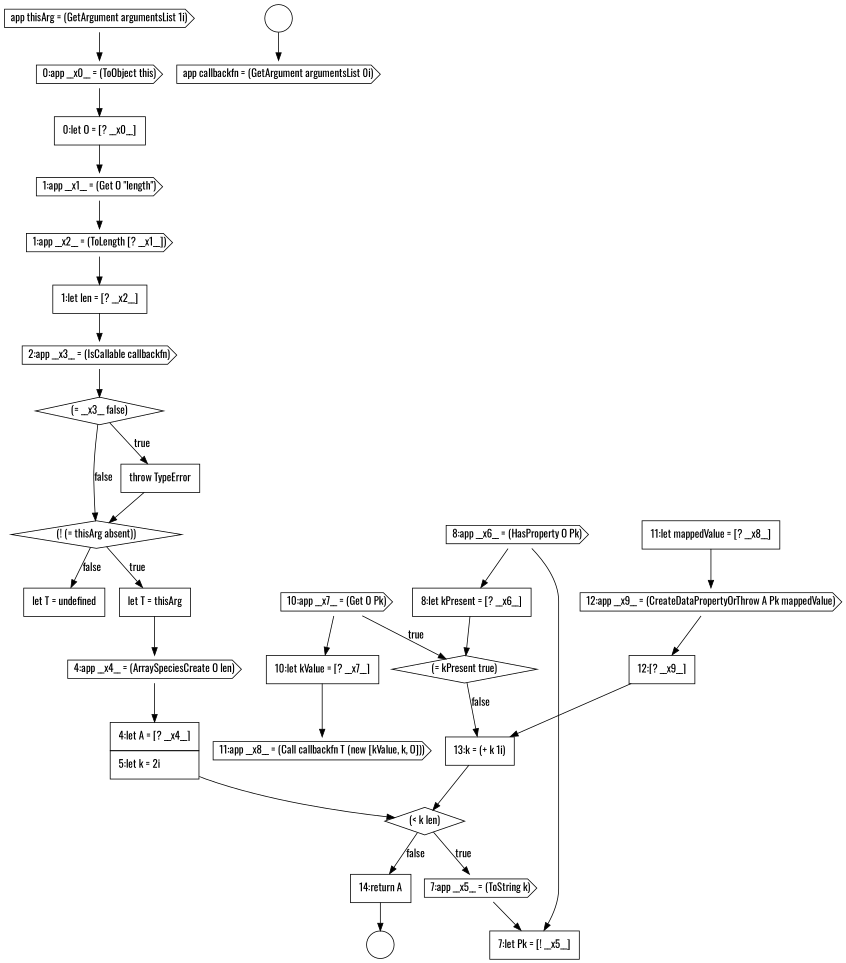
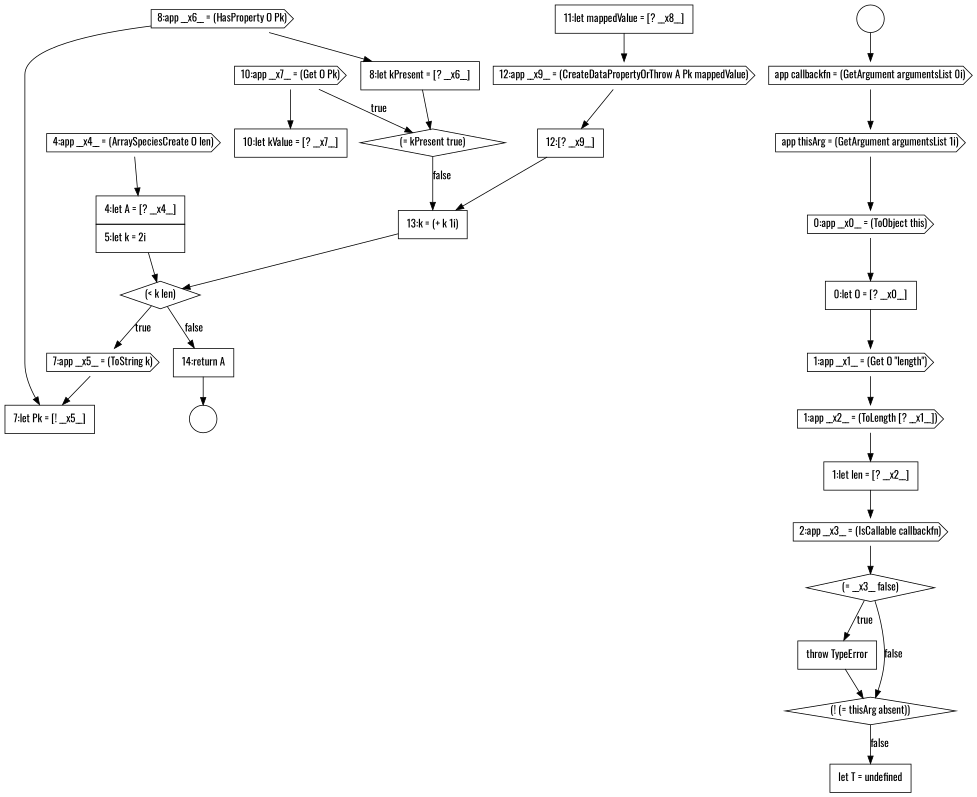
edge "app callbackfn = (GetArgument argumentsList 0i)" -> "app thisArg = (GetArgument argumentsList 1i)": added
node "let T = thisArg": removed
node "11:app __x8__ = (Call callbackfn T (new [kValue, k, O]))": removed
